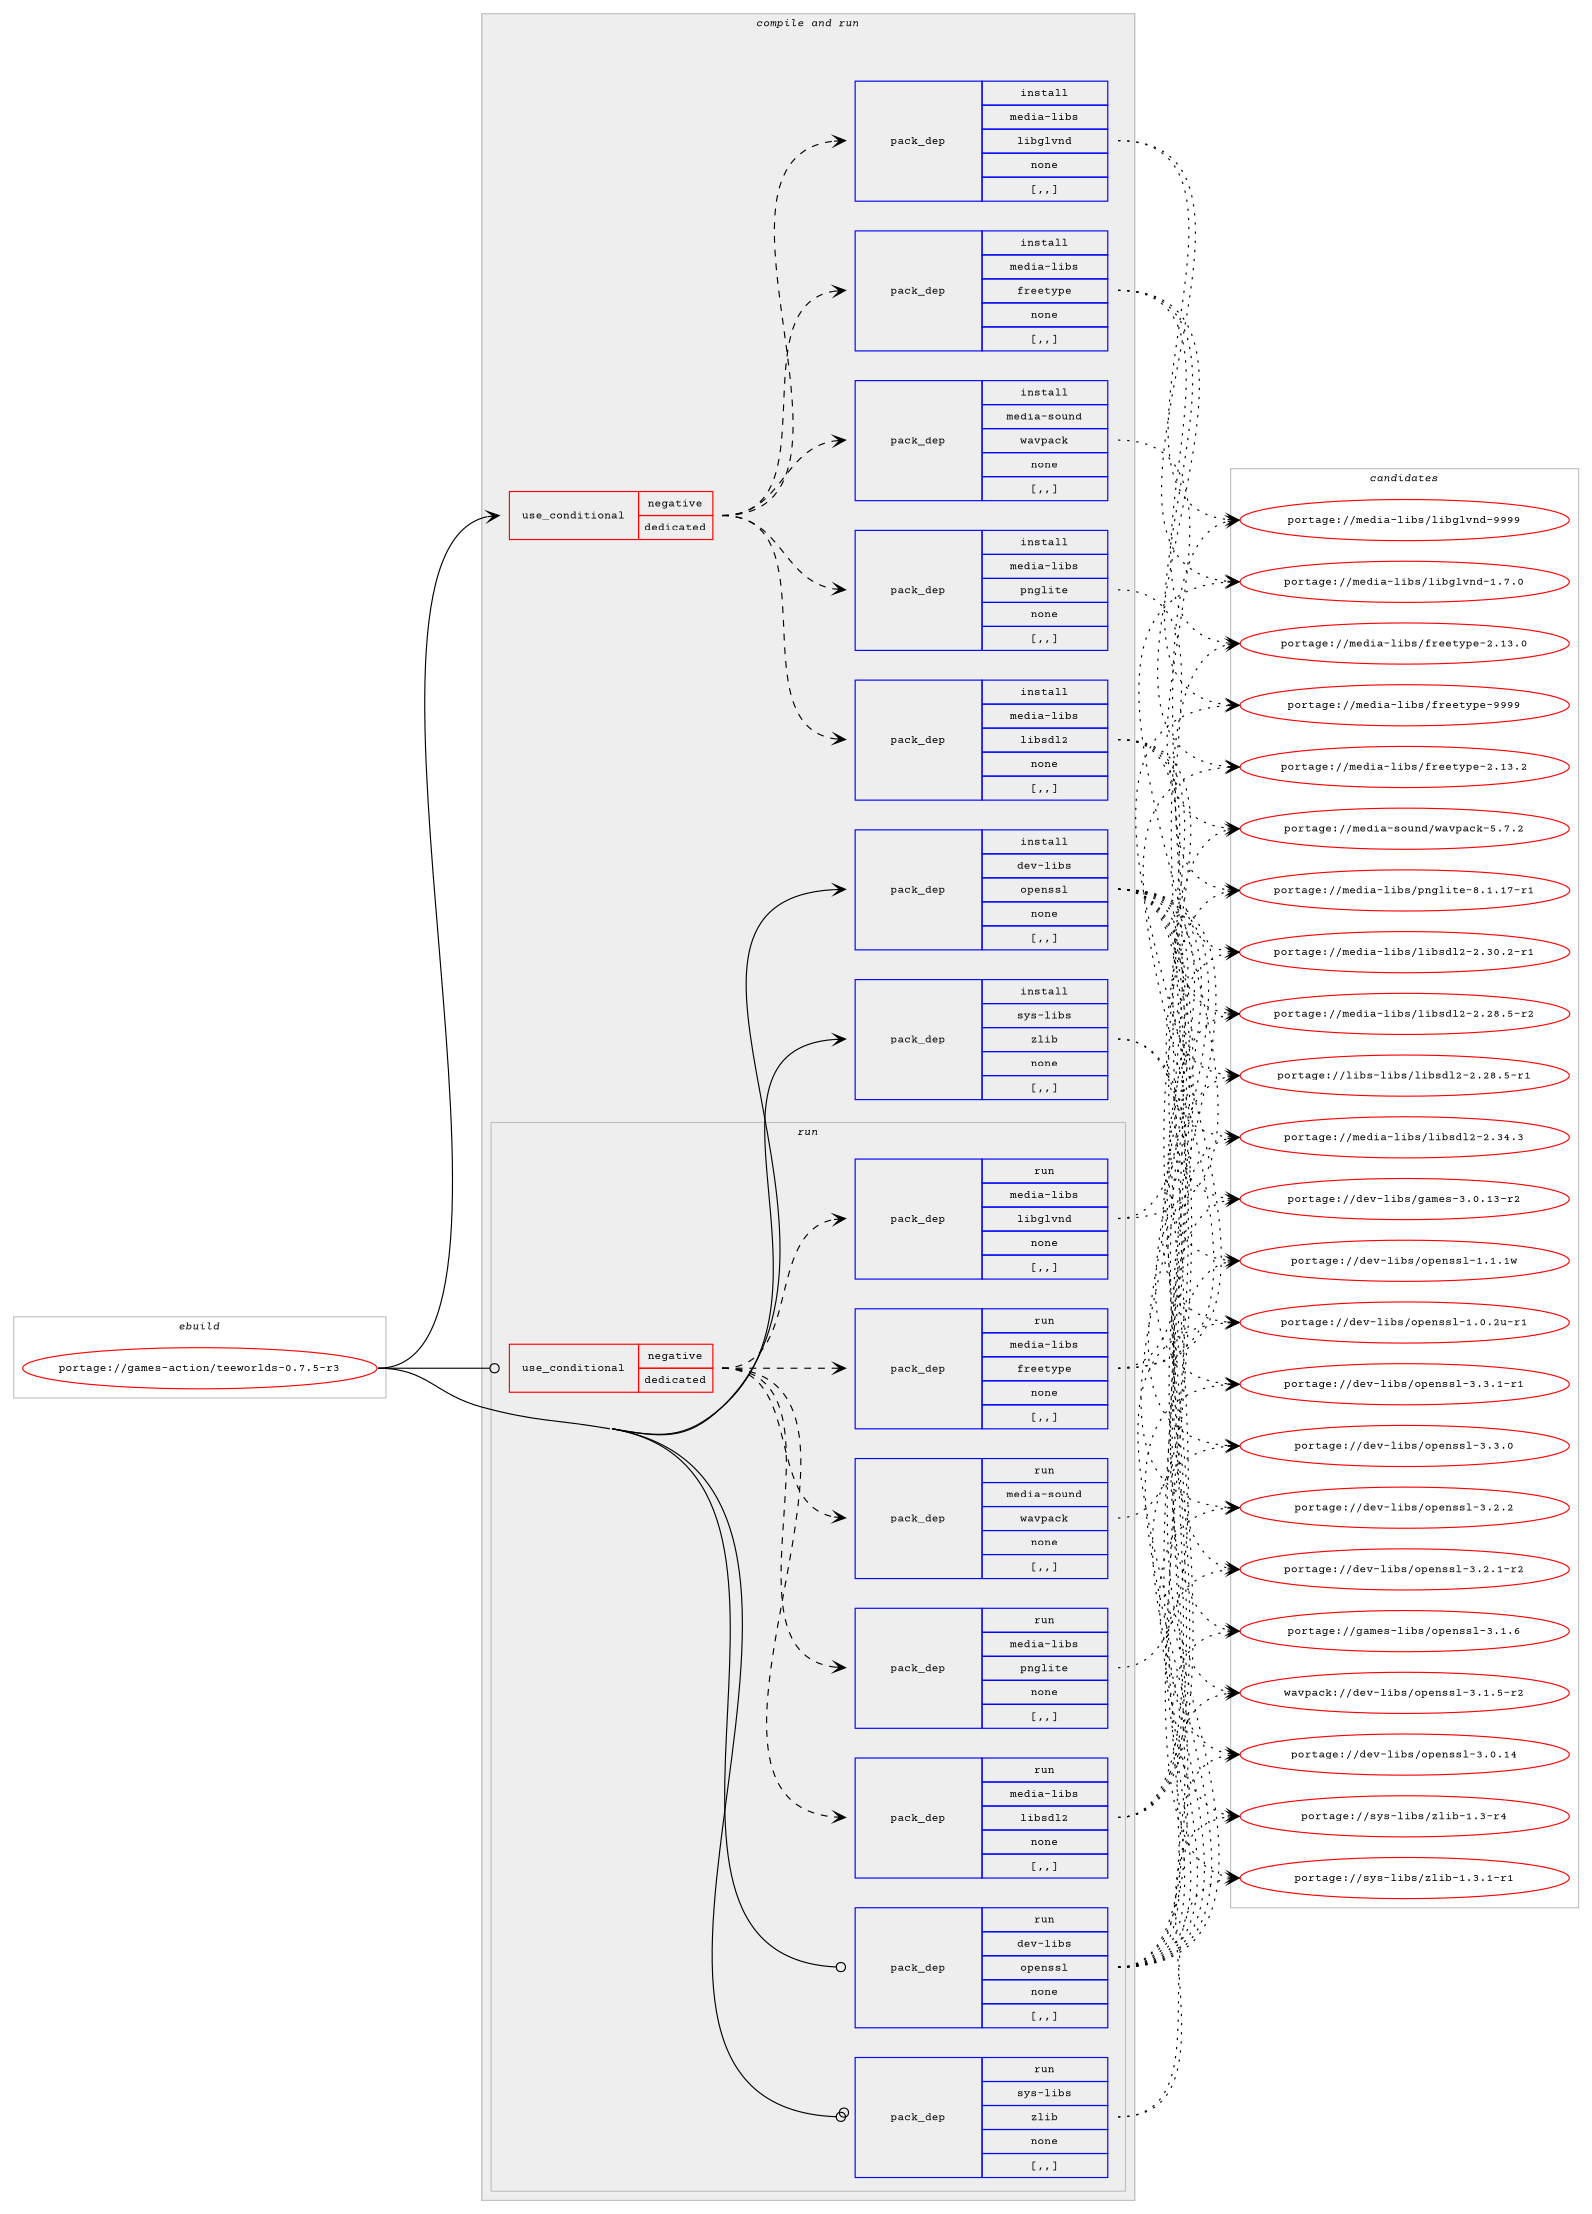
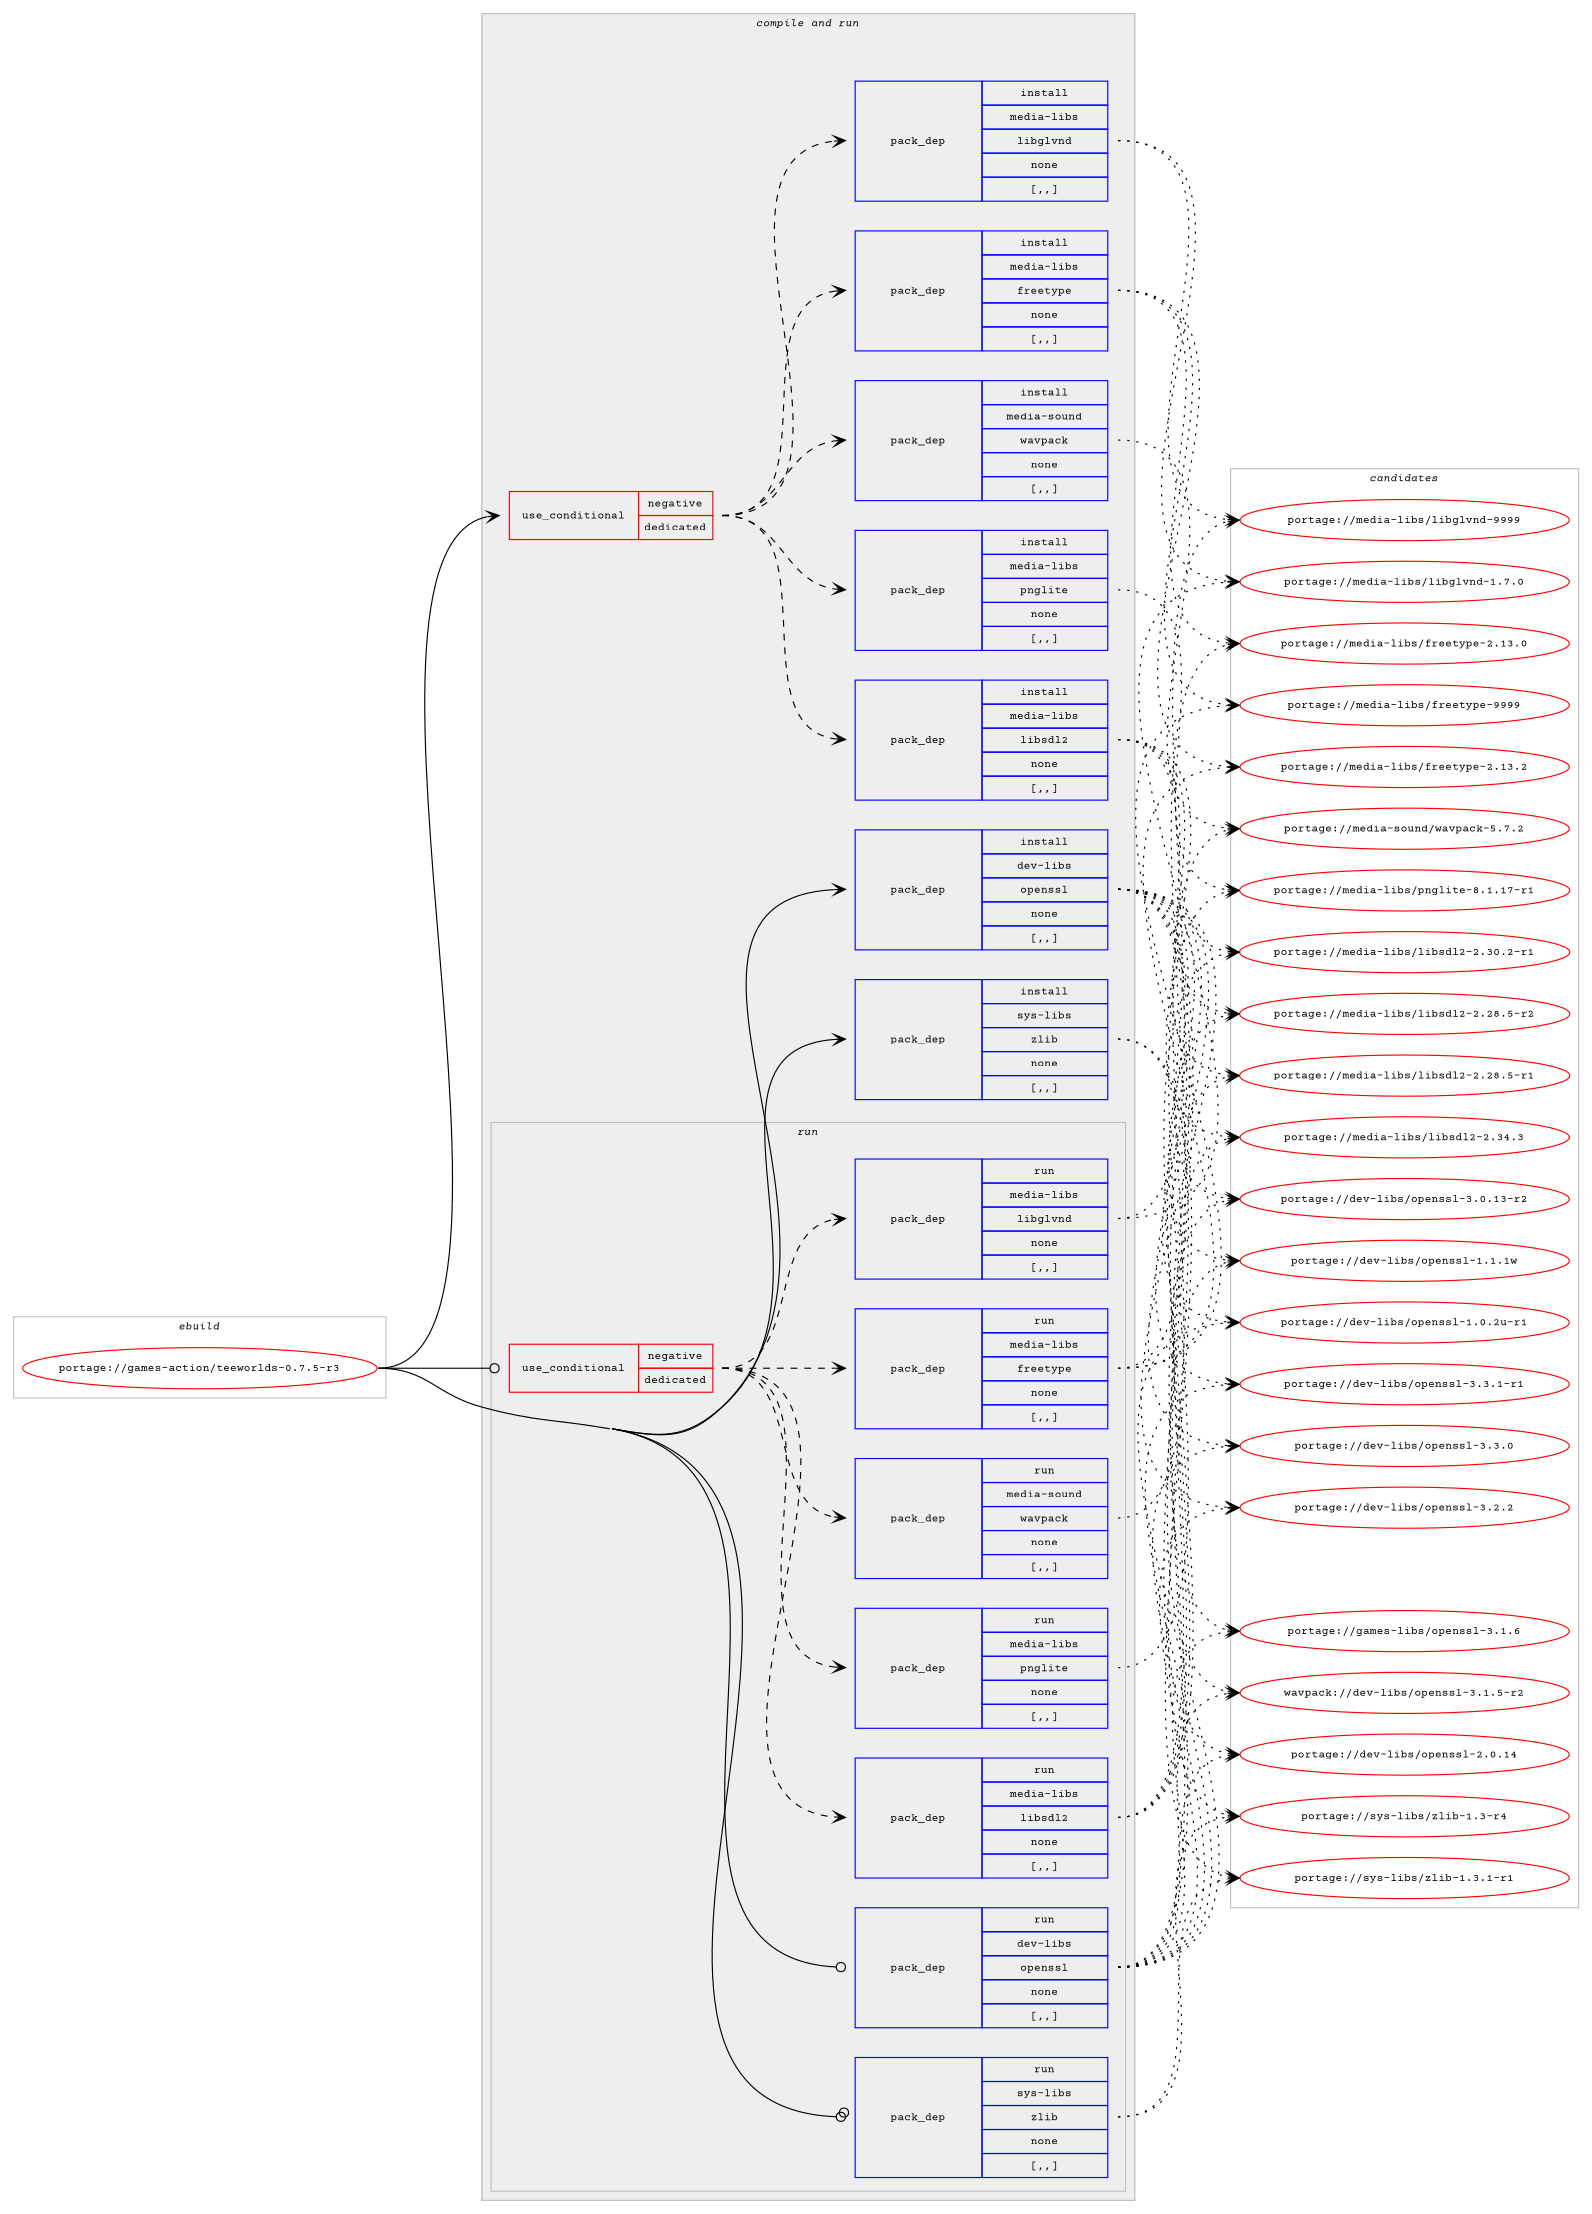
node "portage://libs-libs/libsdl2-2.28.5-r1": label "portage://libs-libs/libsdl2-2.28.5-r1" -> "portage://media-libs/libsdl2-2.28.5-r1"
node "portage://dev-libs/games-3.0.13-r2": label "portage://dev-libs/games-3.0.13-r2" -> "portage://dev-libs/openssl-3.0.13-r2"
node "portage://dev-libs/openssl-3.2.1-r2": removed
node "portage://dev-libs/openssl-3.0.14": label "portage://dev-libs/openssl-3.0.14" -> "portage://dev-libs/openssl-2.0.14"
